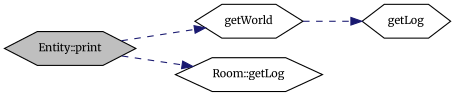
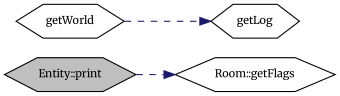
edge "Entity::print" -> "getWorld": removed
node "Room::getLog": label "Room::getLog" -> "Room::getFlags"
